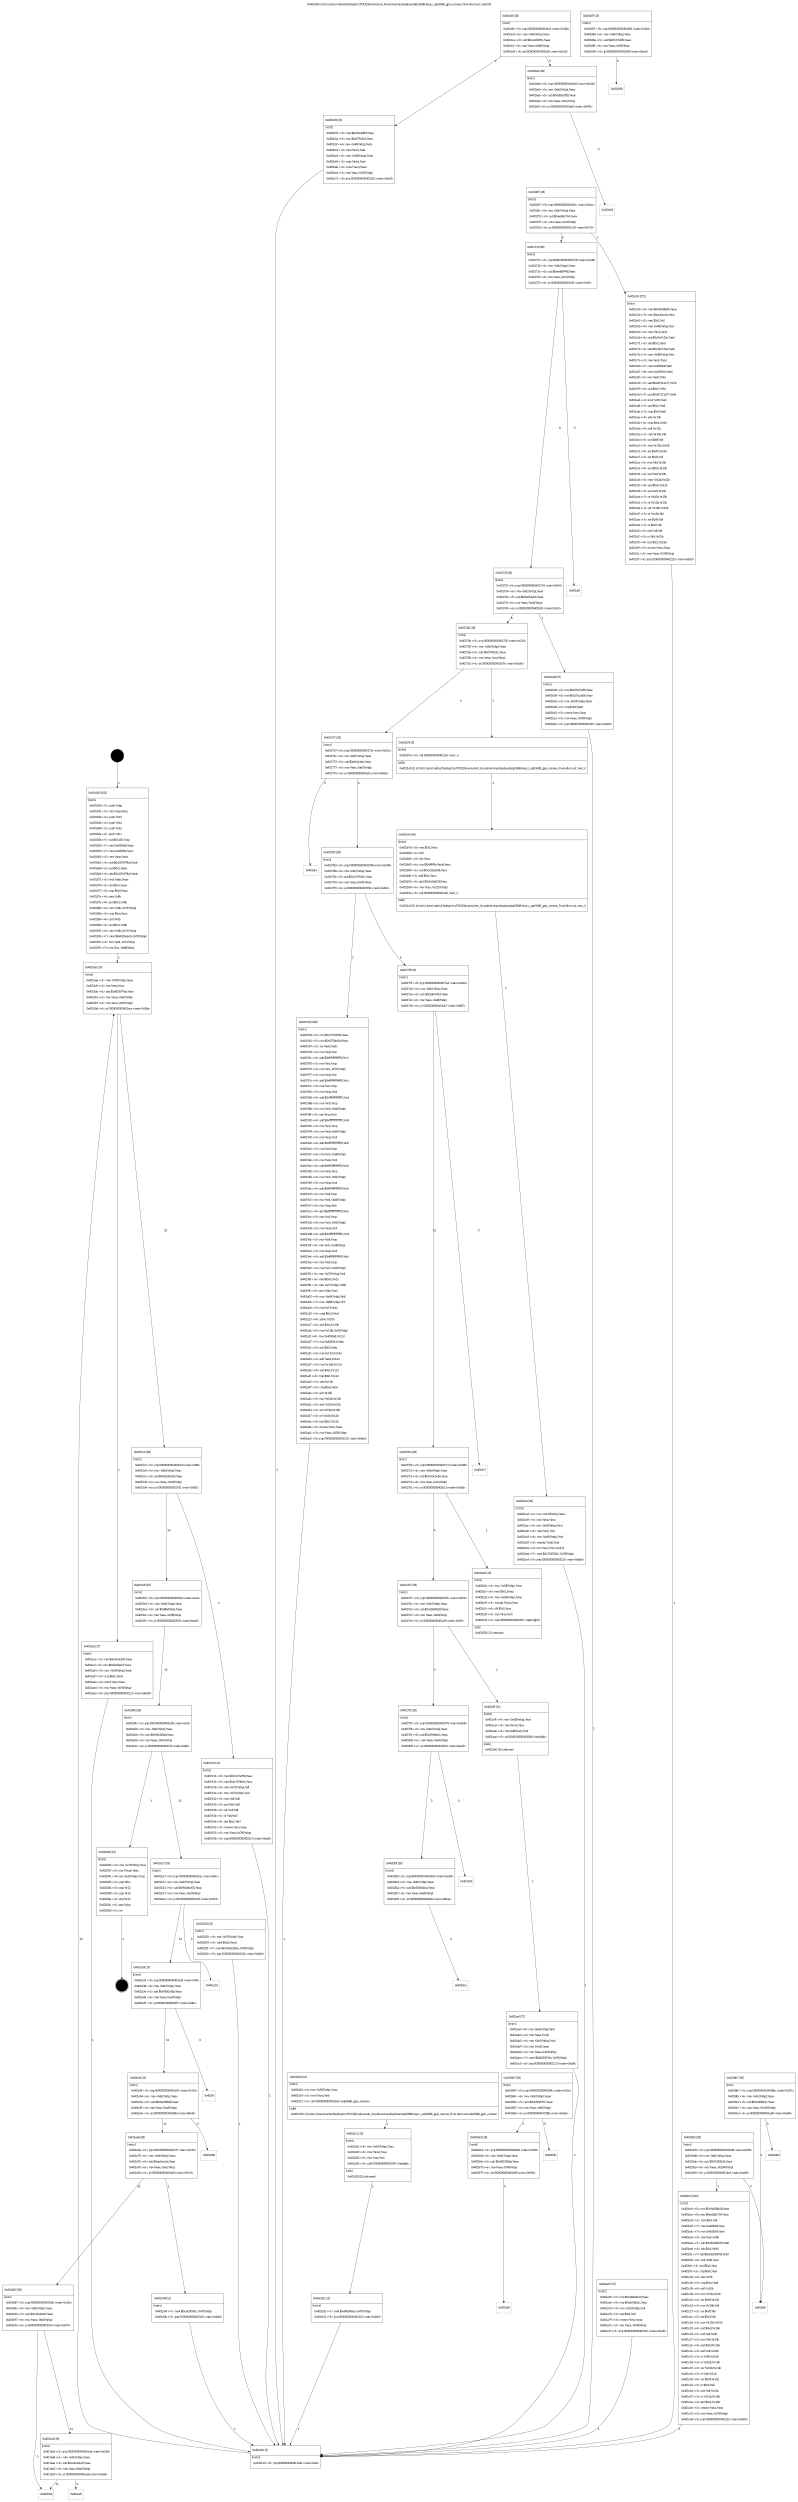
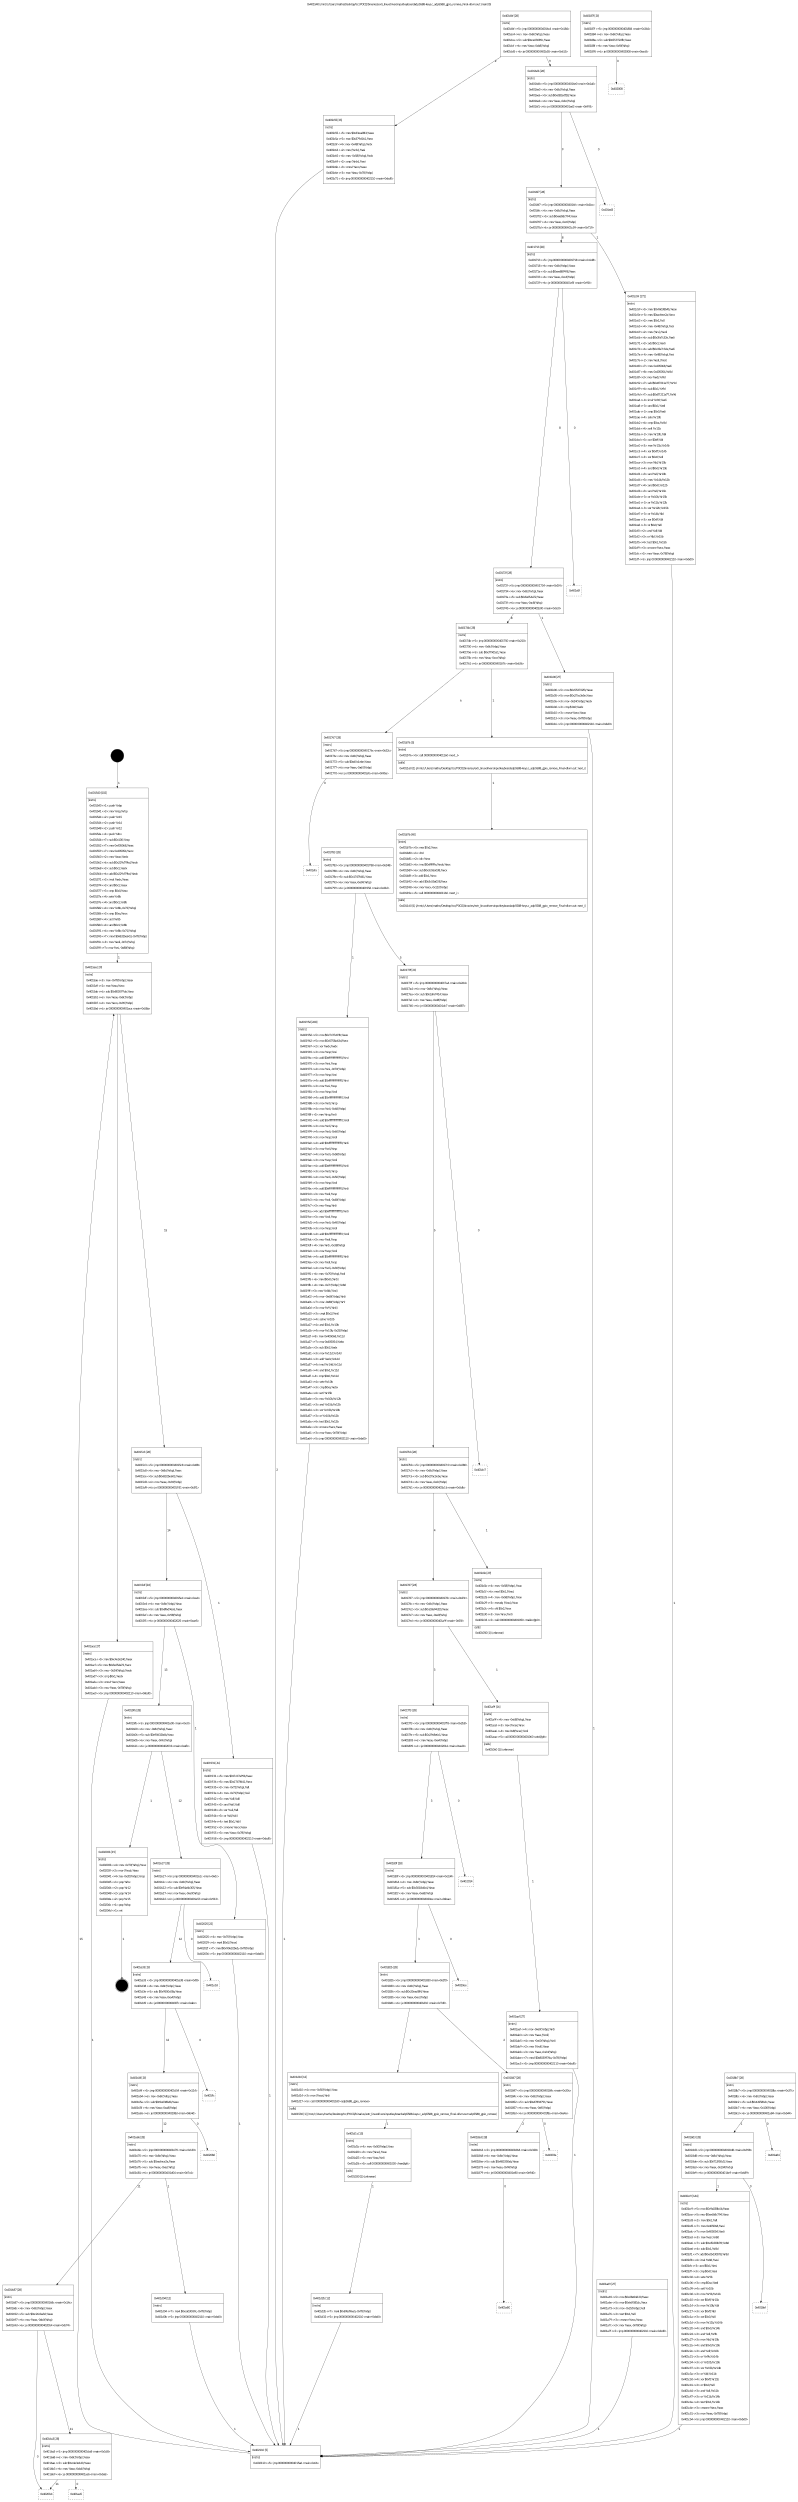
edge "0x4016db [28]" -> "0x4016f7 [28]": added, label "9"
edge "0x401767 [28]" -> "0x401783 [28]": removed, label "6"
edge "0x40179f [28]" -> "0x4017bb [28]": label " 12" -> " 5"
node "0x401ba3 [38]": removed
edge "0x4015df [28]" -> "0x402025 [22]": added, label "1"
node "0x40182b [28]": added
edge "0x4018b7 [28]" -> "0x4018ef": now "0x4018b7 [28]" -> "0x4018d3 [28]"
